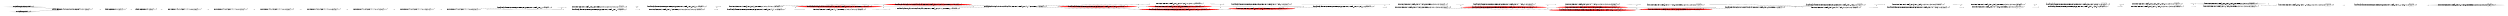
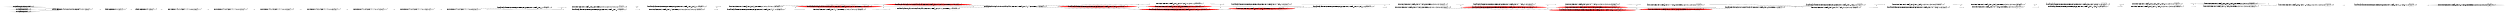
node "testMultiplePartitionKeyWithIndex['0', '1', '0']": added
